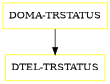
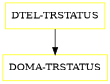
edge "DOMA-TRSTATUS" -> "DTEL-TRSTATUS": reversed
